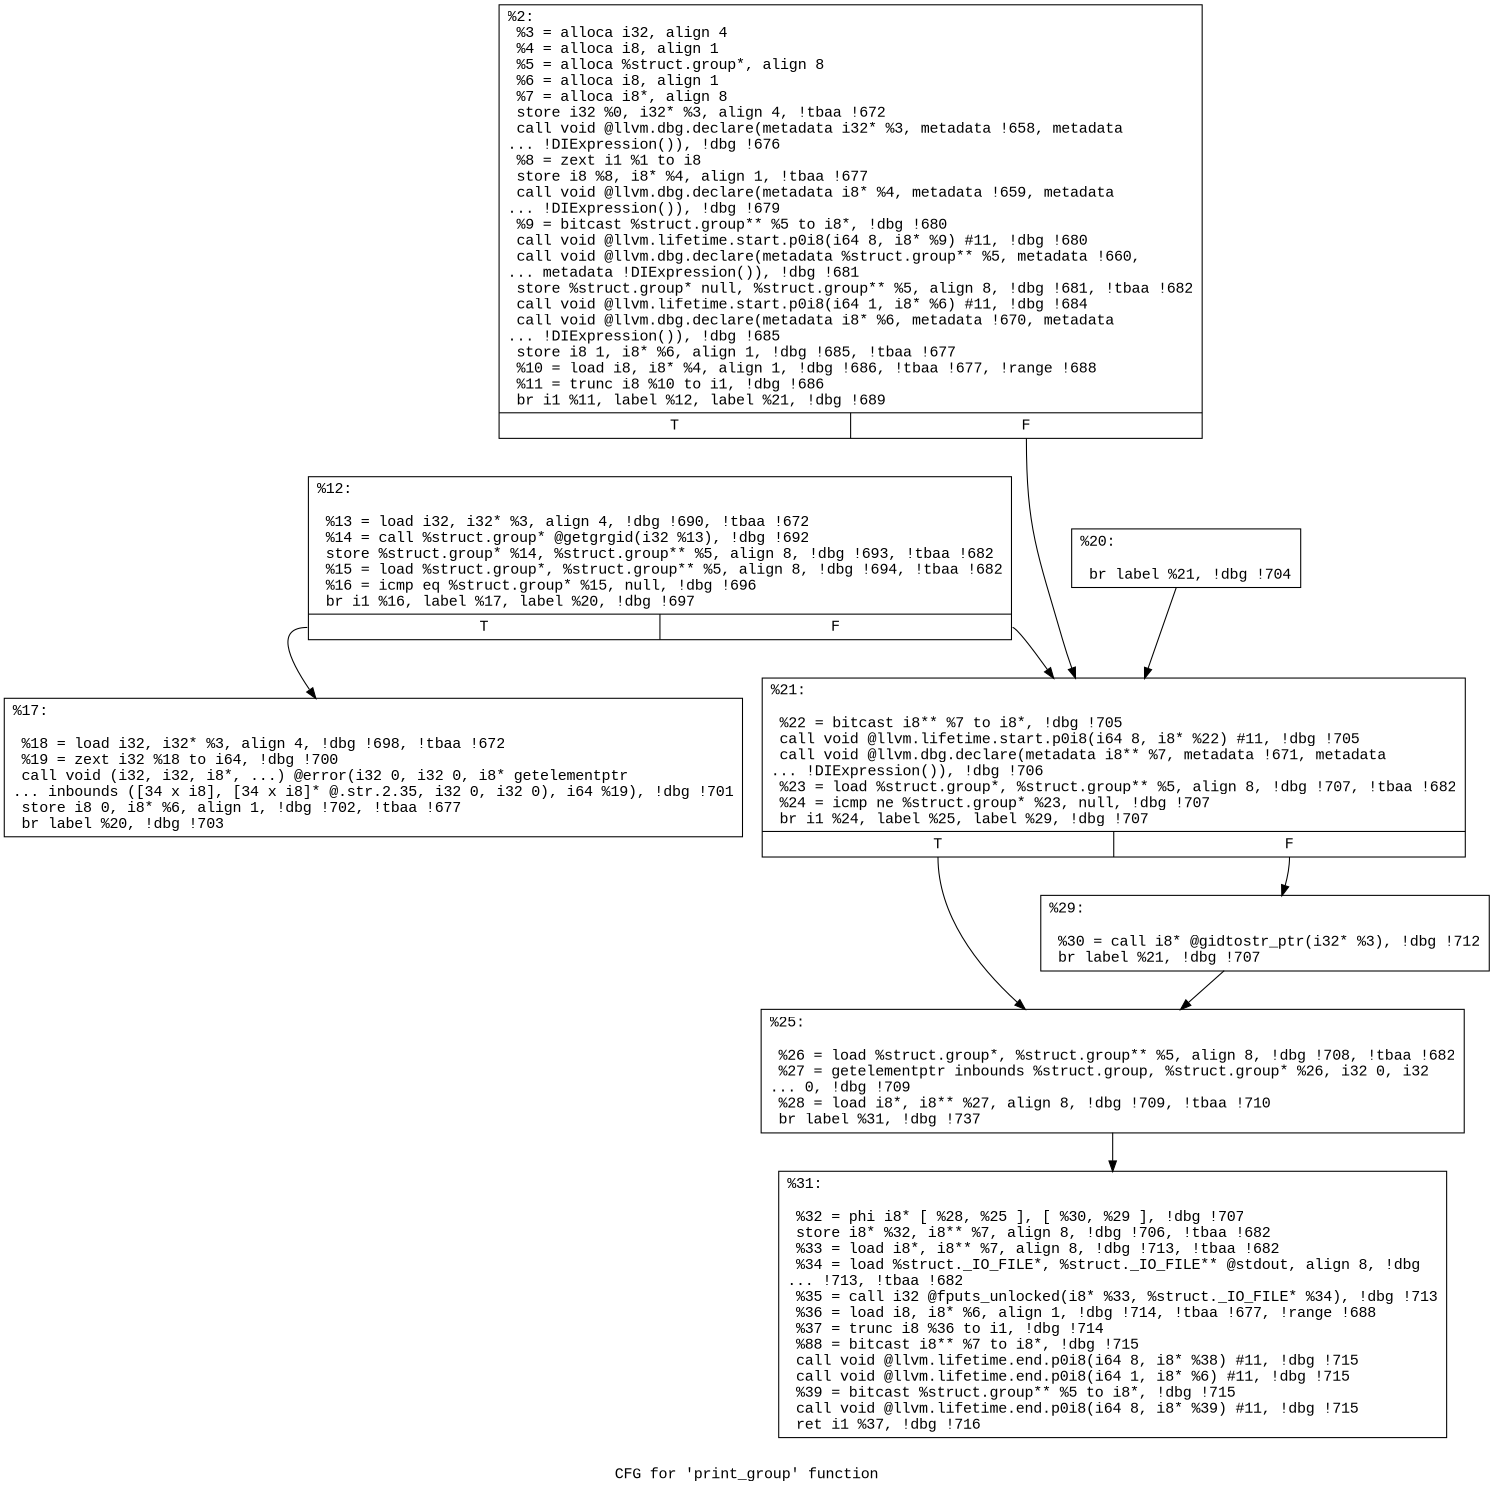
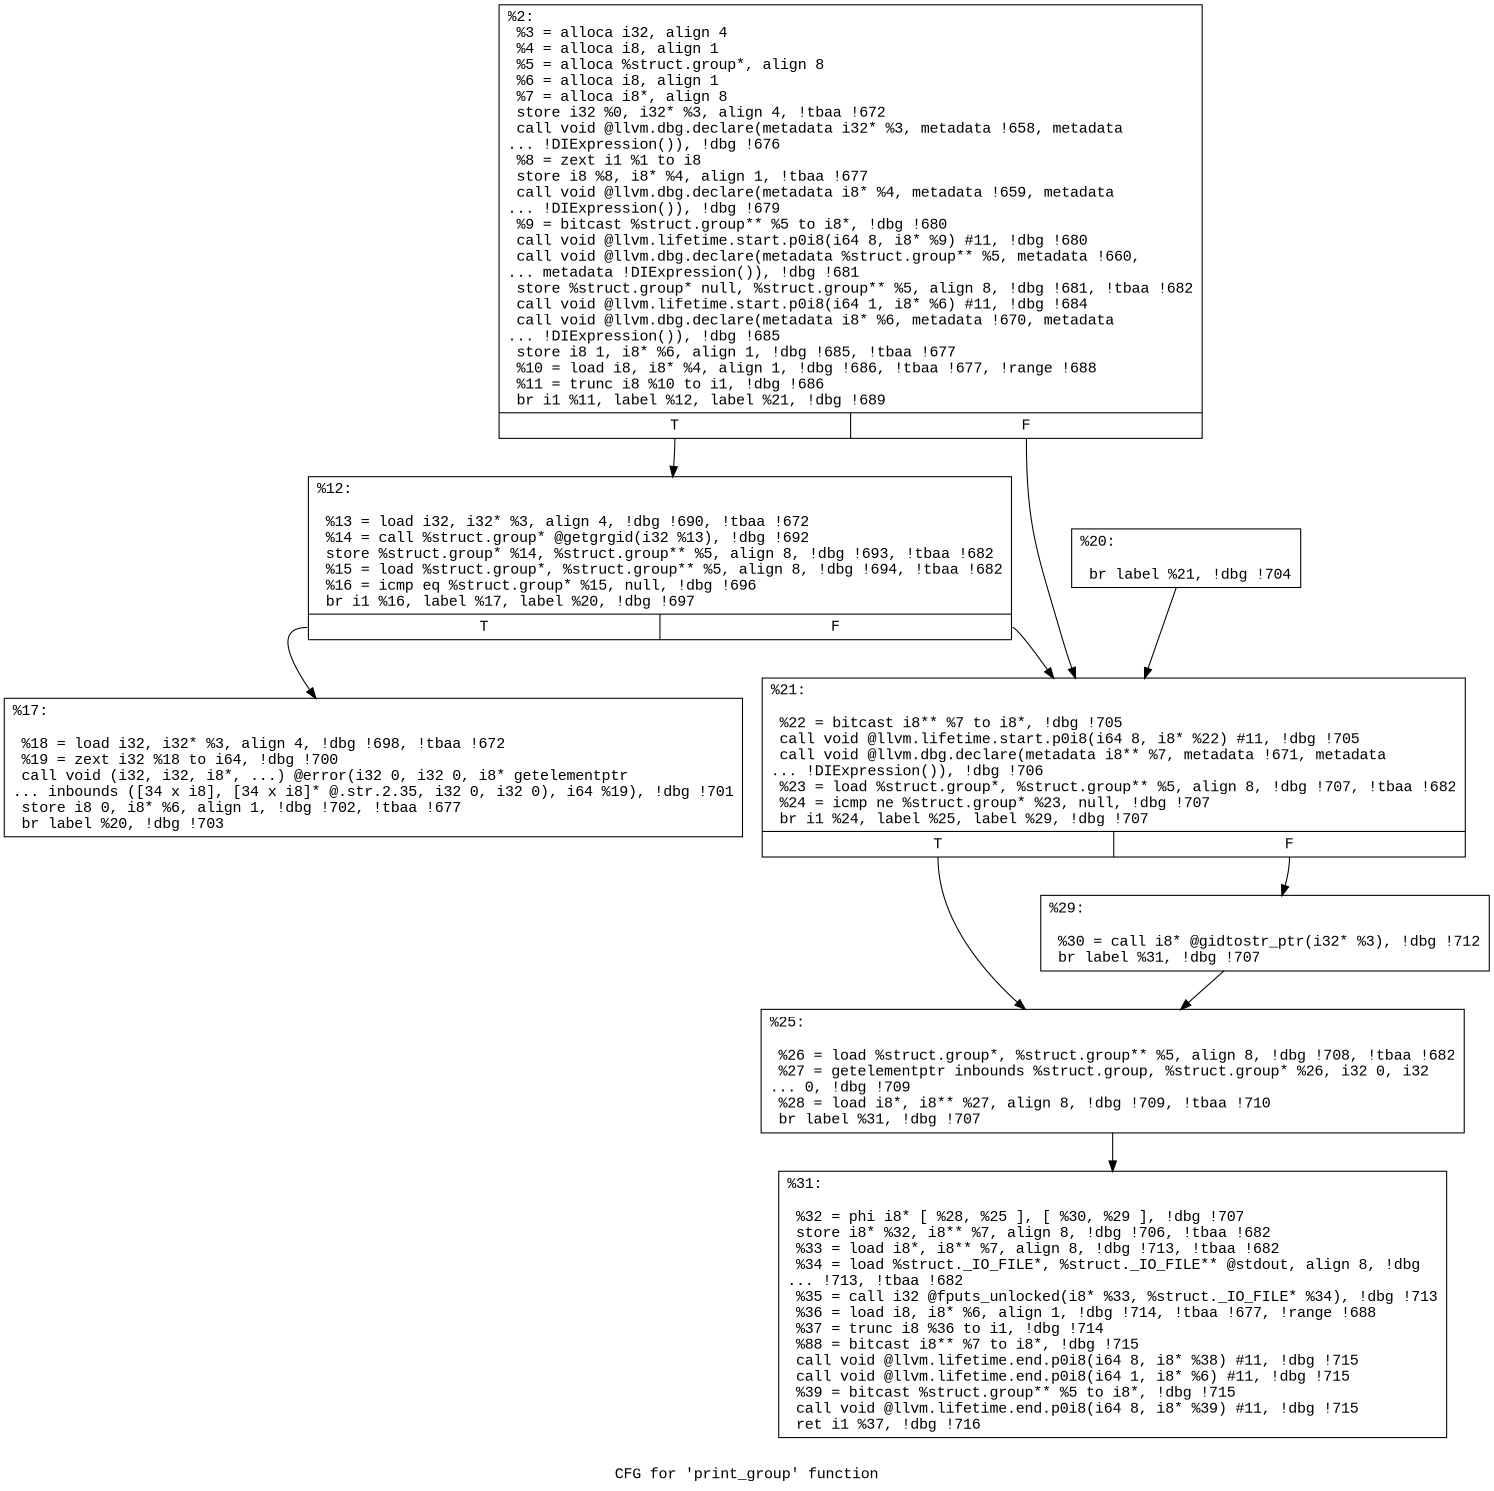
edge "%2:" -> "%12:": added
node "%29:": text "br label %21, !dbg !707" -> "br label %31, !dbg !707"
node "%25:": text "br label %31, !dbg !737" -> "br label %31, !dbg !707"
